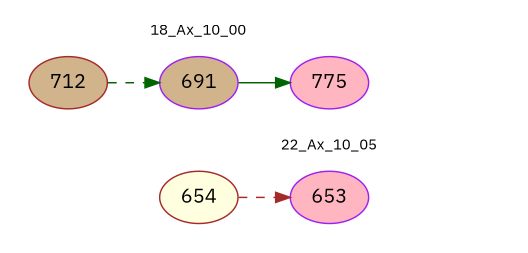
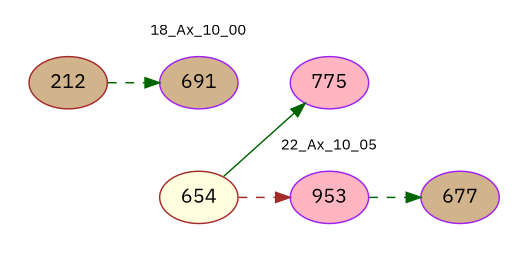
node "712": label "712" -> "212"
edge "691" -> "775": now "654" -> "775"
node "653": label "653" -> "953"
node "677": added
